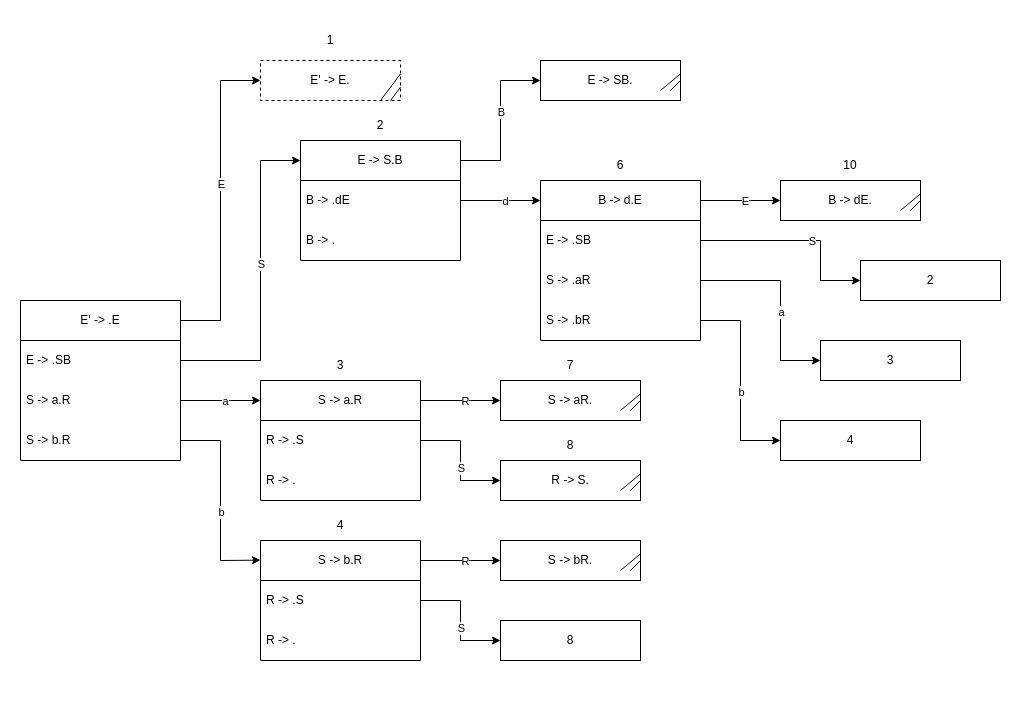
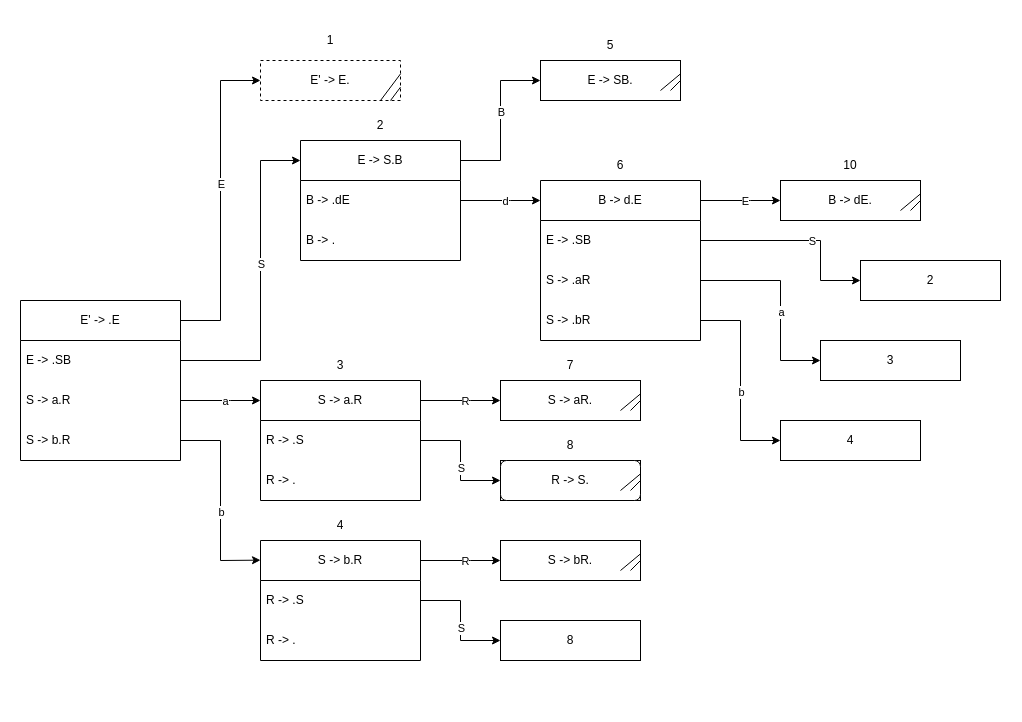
node "5": added
node "R -> S.": shape rectangle -> rounded rectangle
